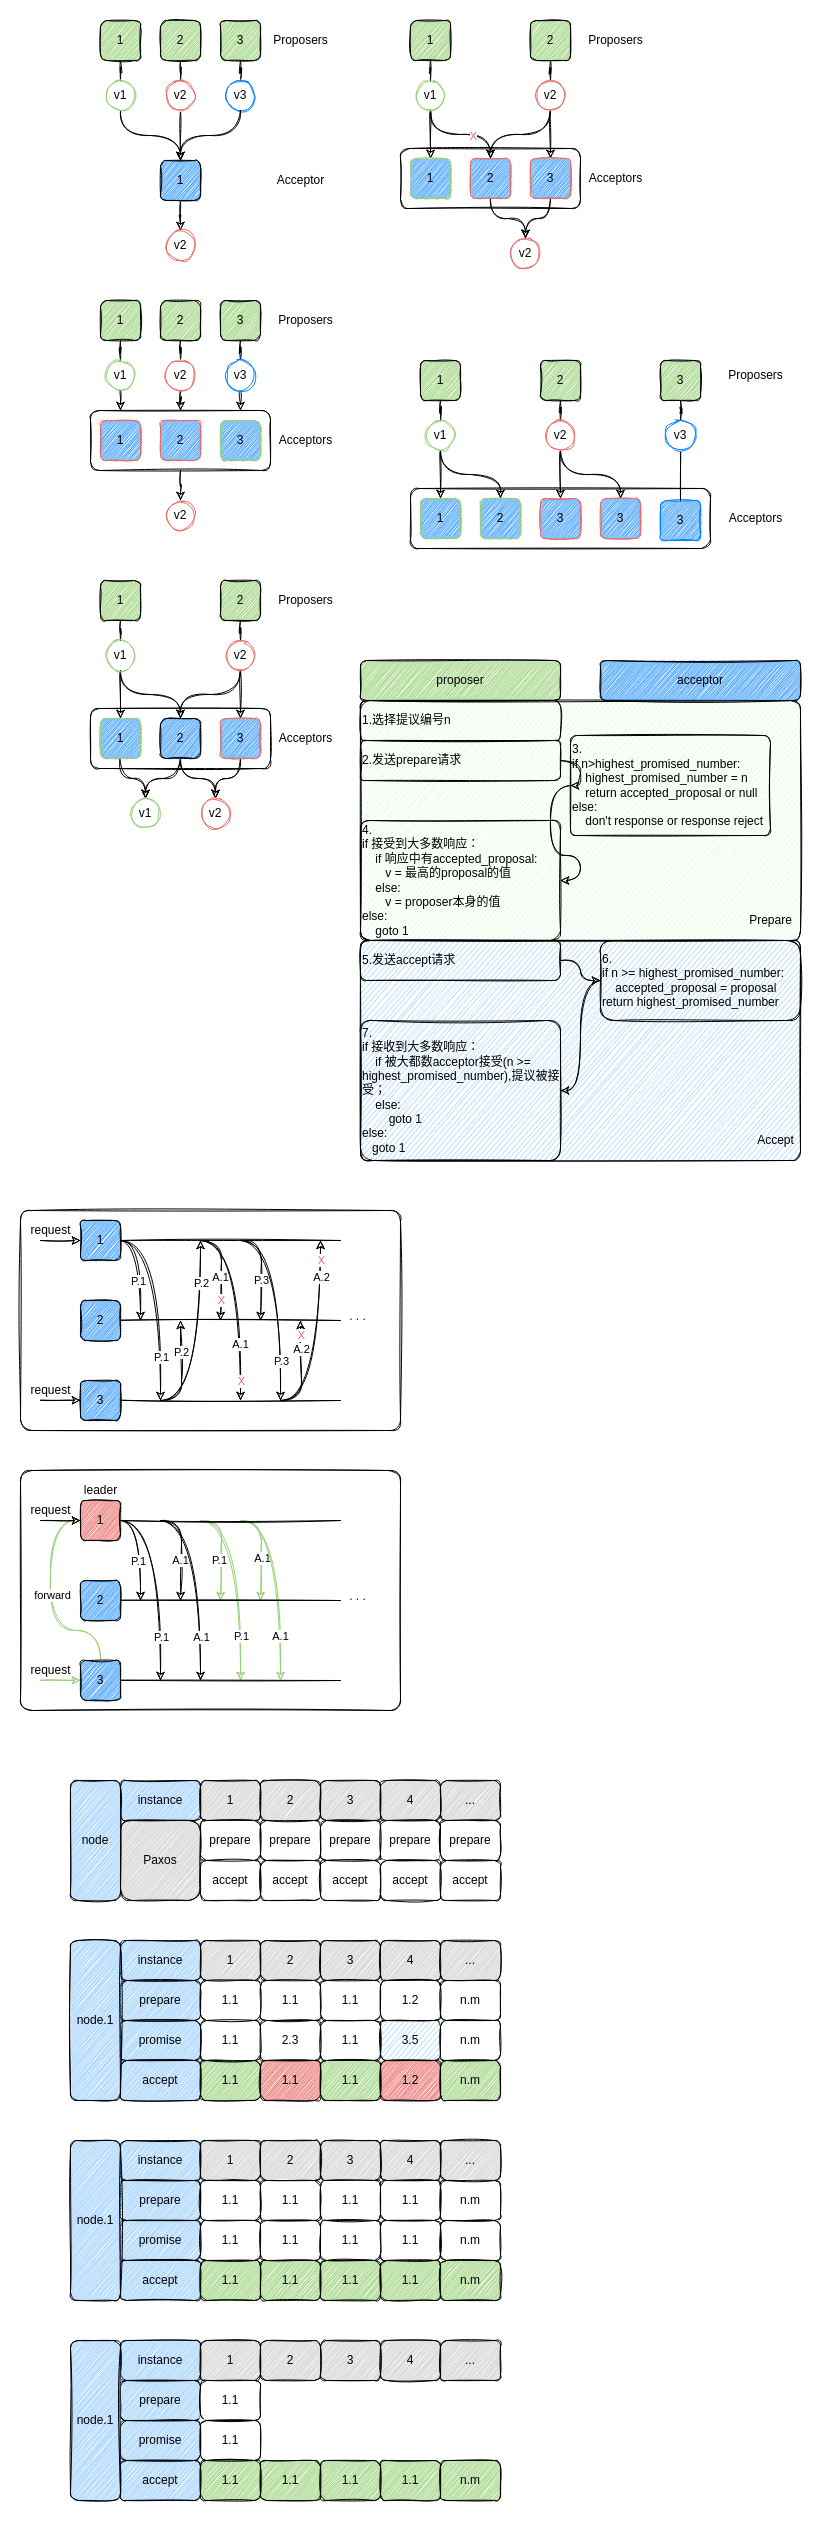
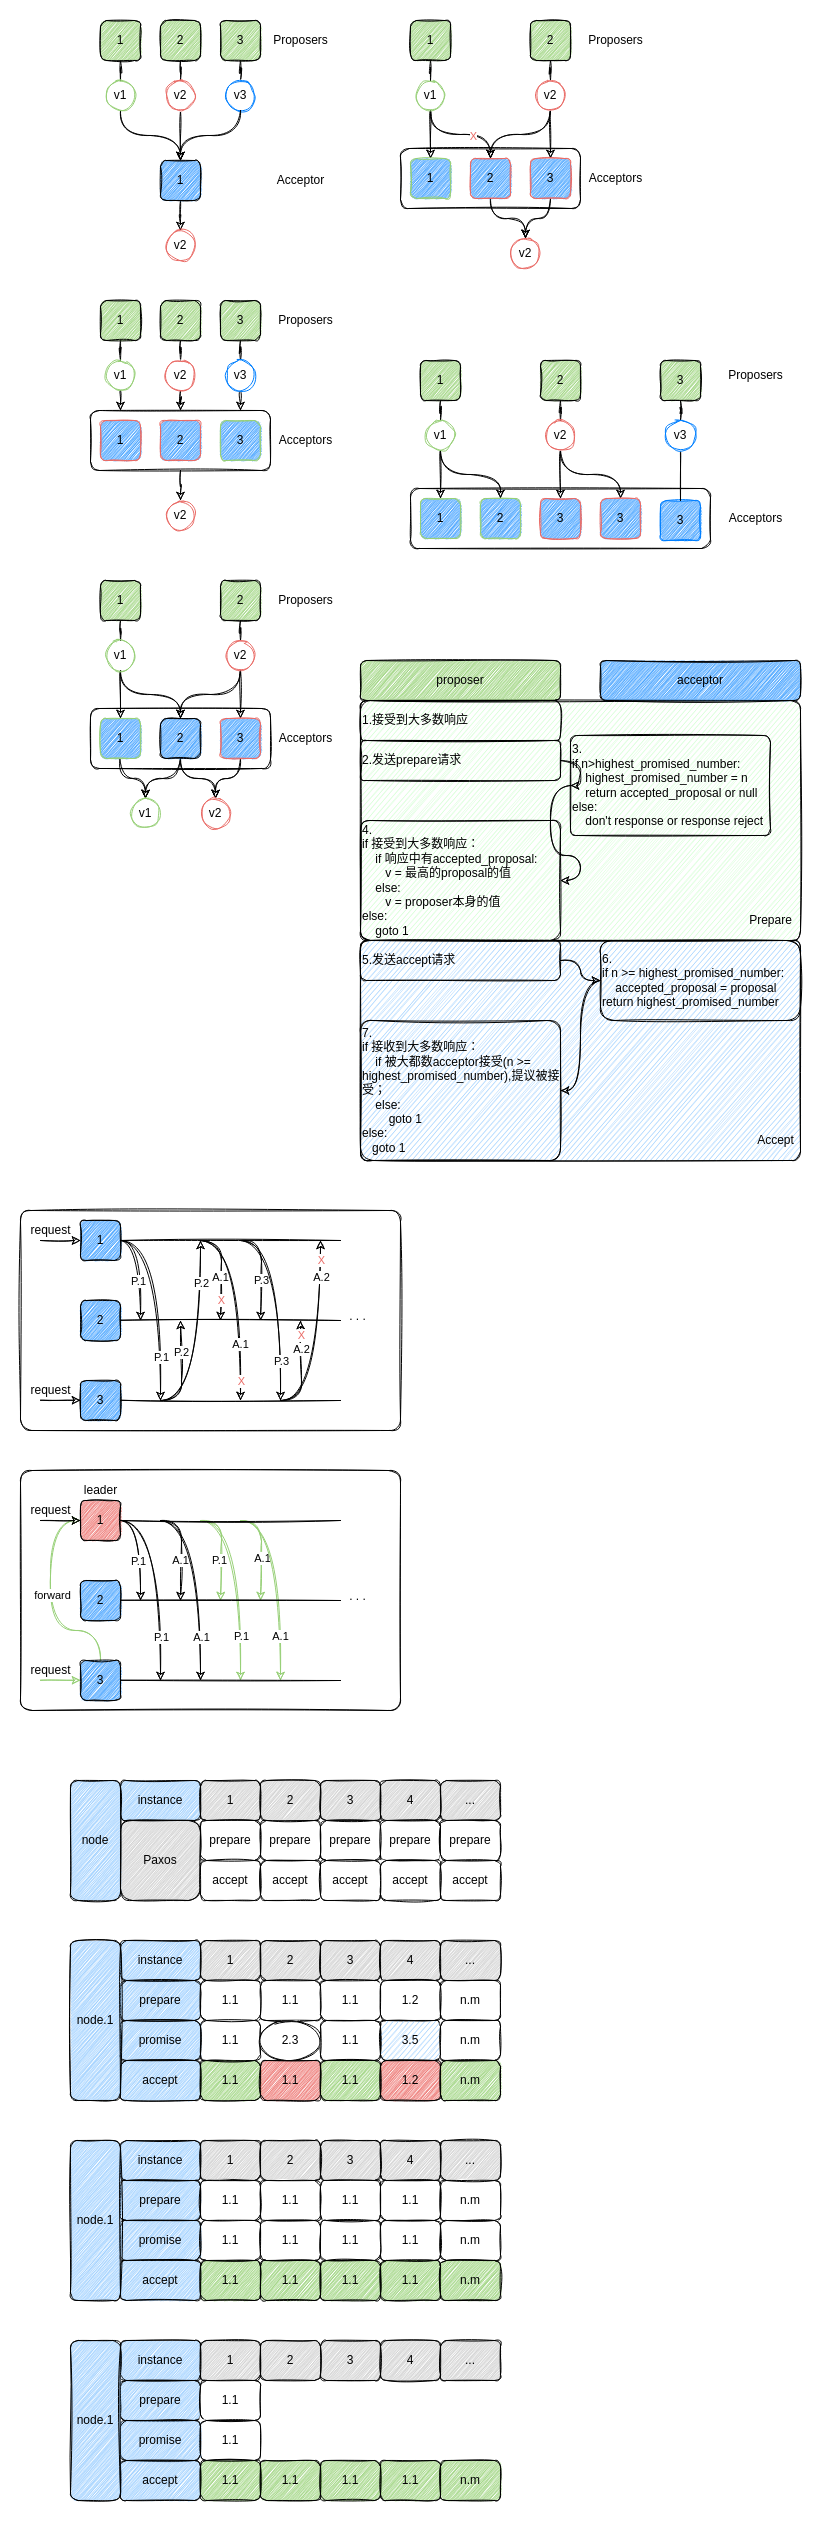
node "1.选择提议编号n": label "1.选择提议编号n" -> "1.接受到大多数响应"
node "2.3": shape rounded rectangle -> ellipse
